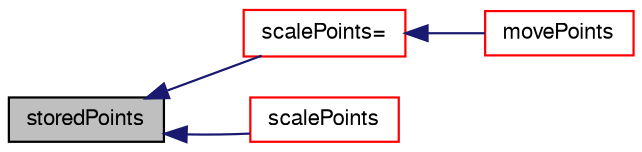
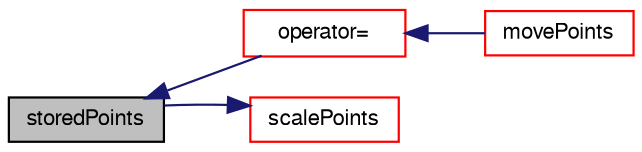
node "scalePoints=": label "scalePoints=" -> "operator="
edge "scalePoints" -> "storedPoints": reversed
